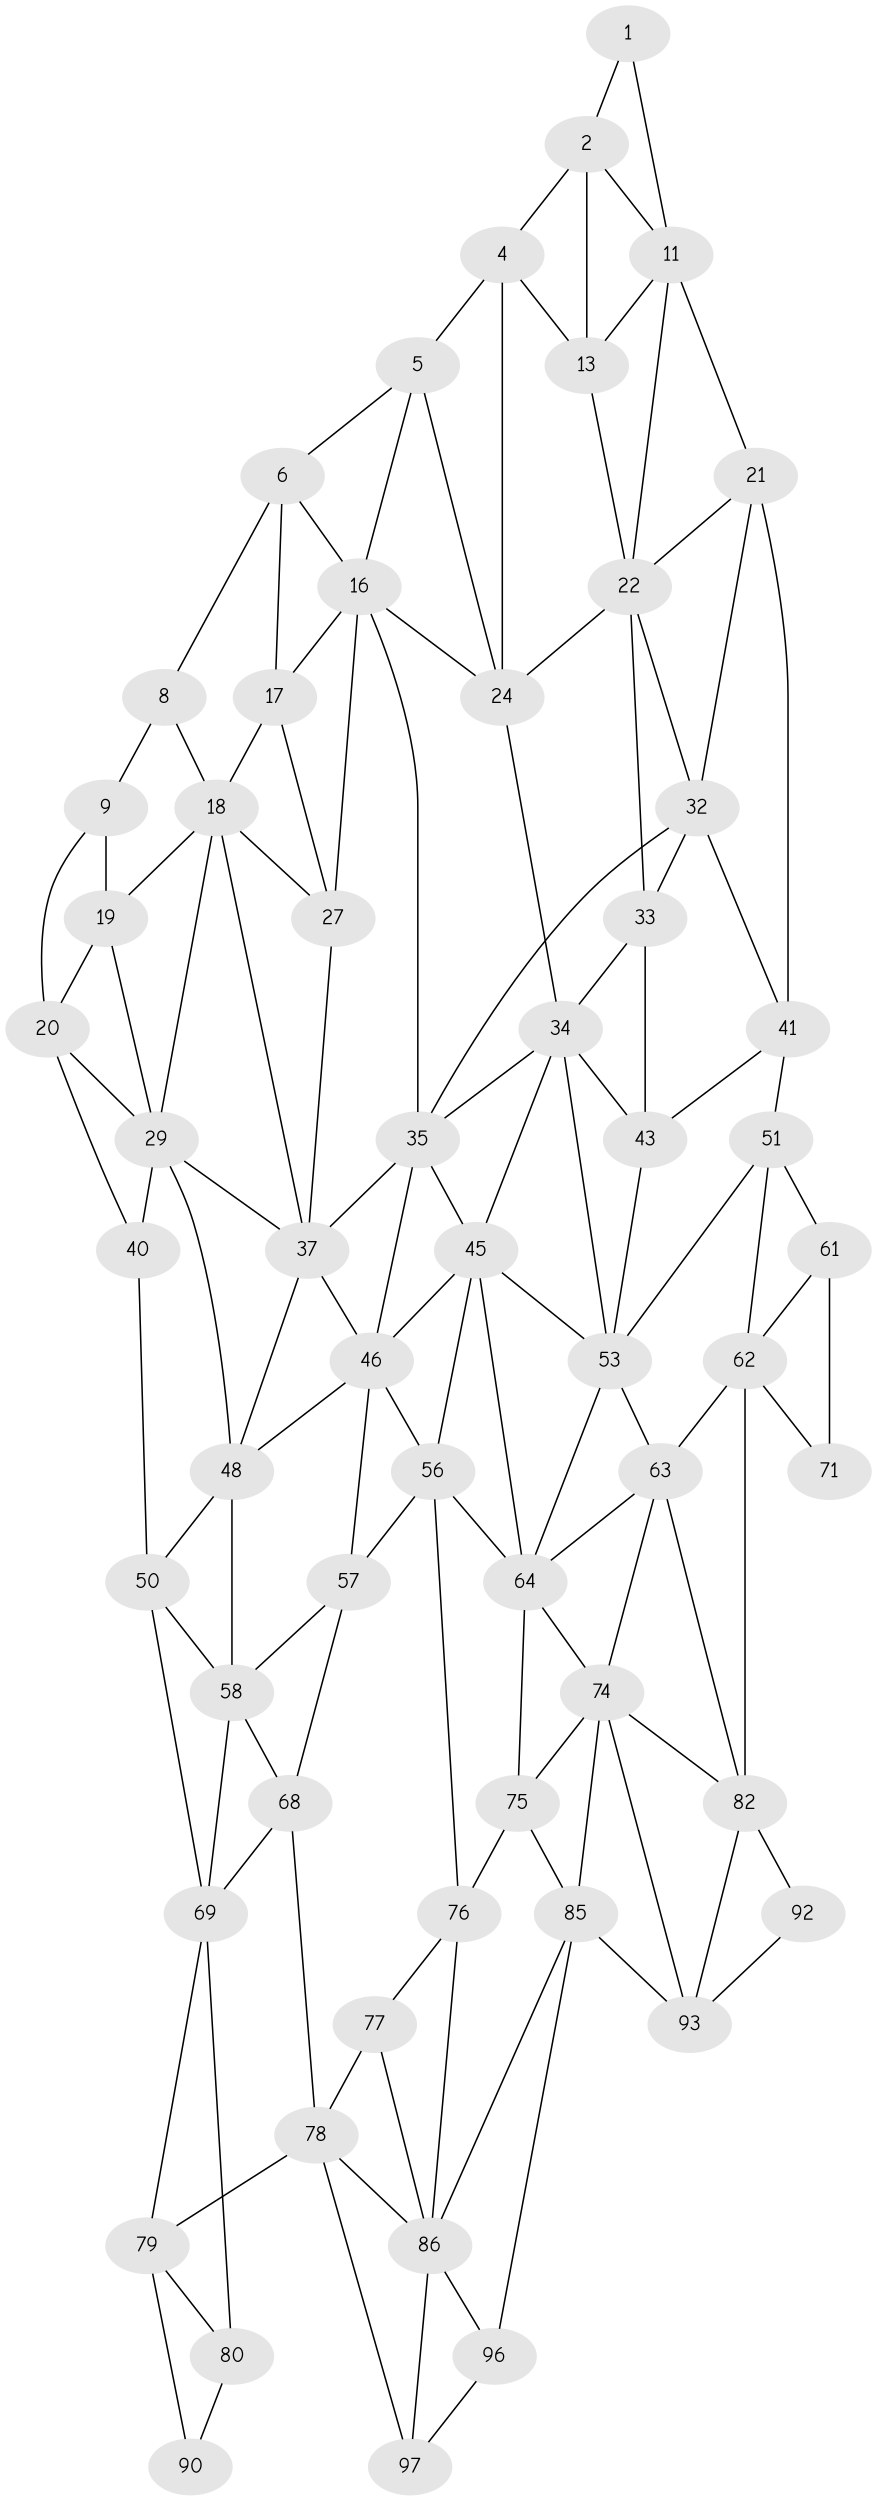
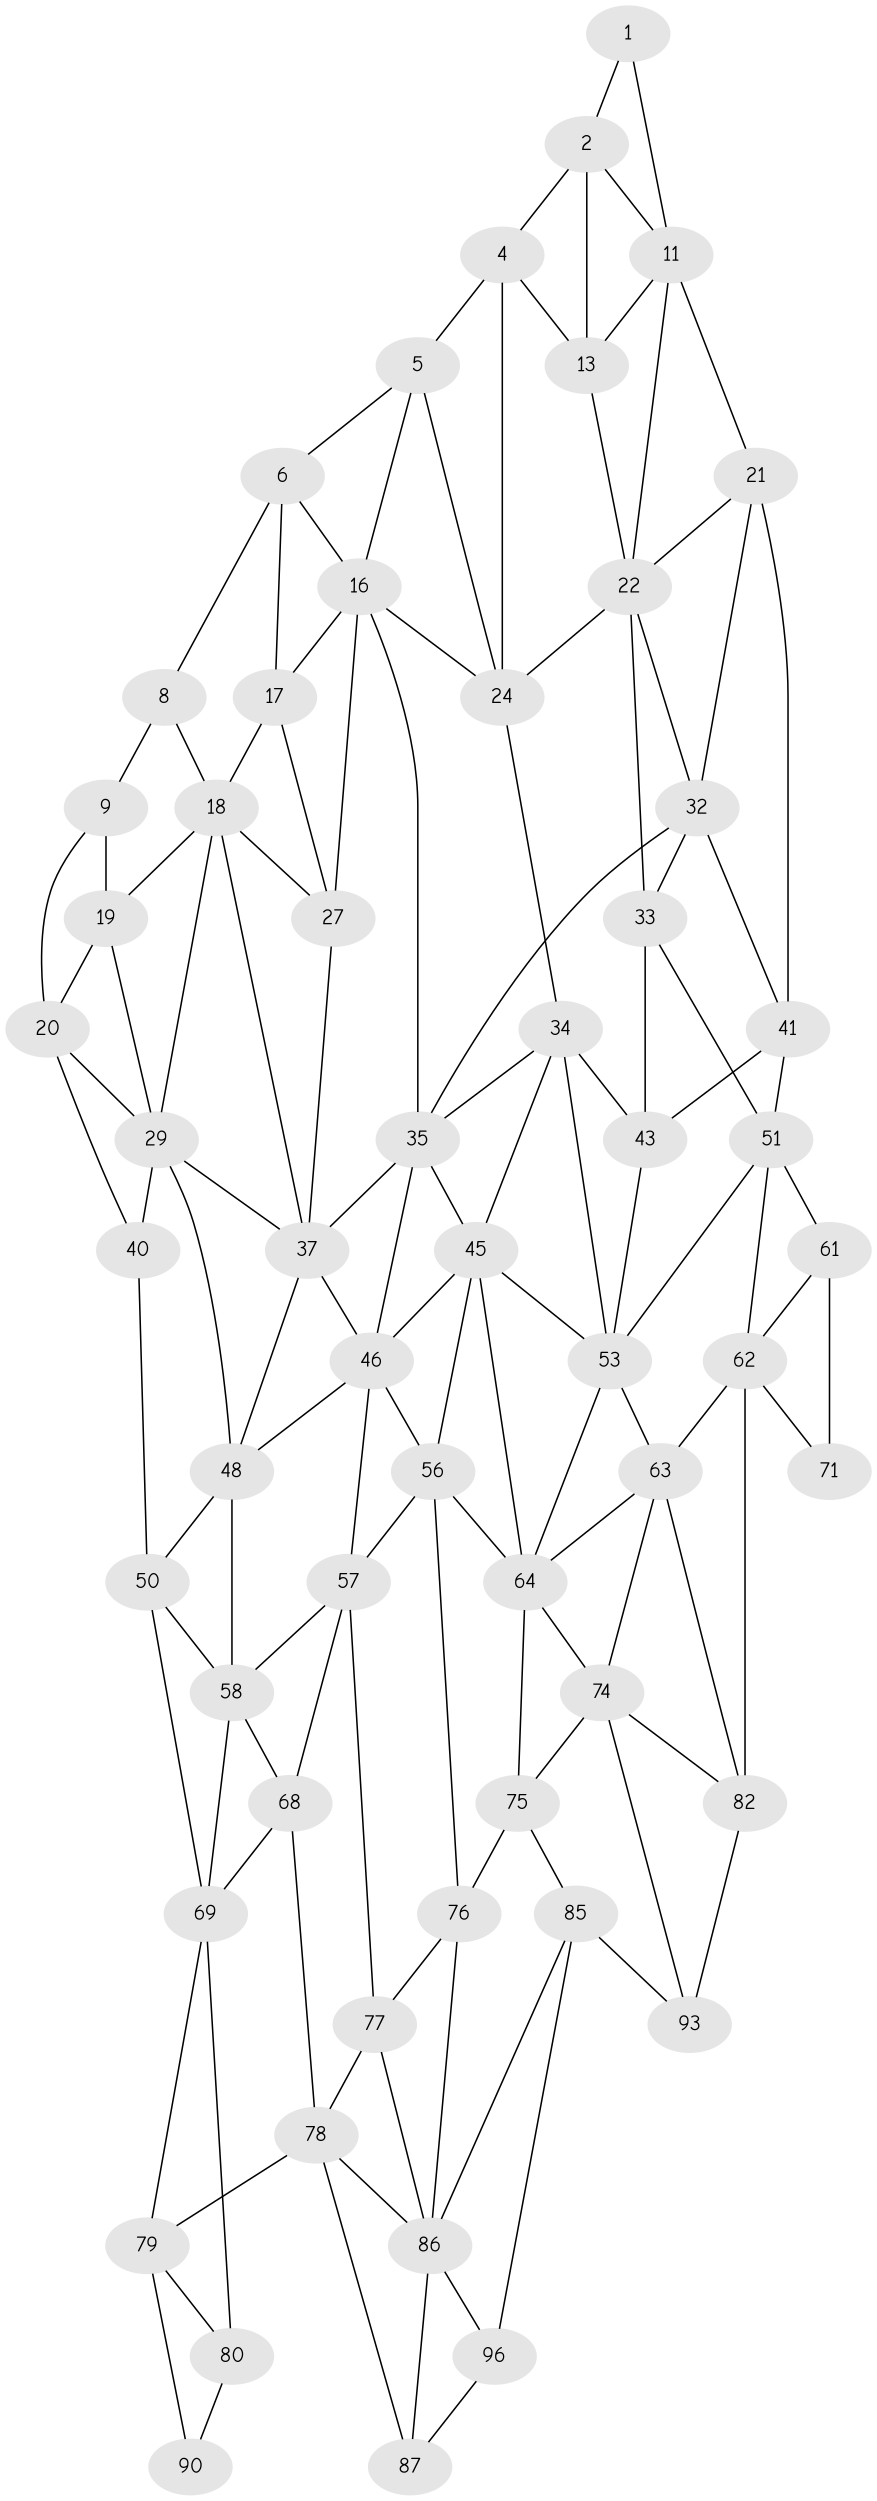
edge "33" -- "34": now "33" -- "51"
edge "57" -- "77": added
edge "74" -- "85": removed
node "92": removed
node "97": label "97" -> "87"
